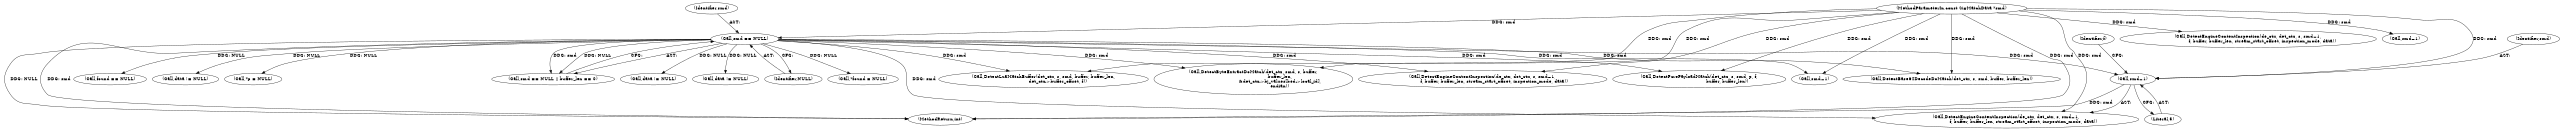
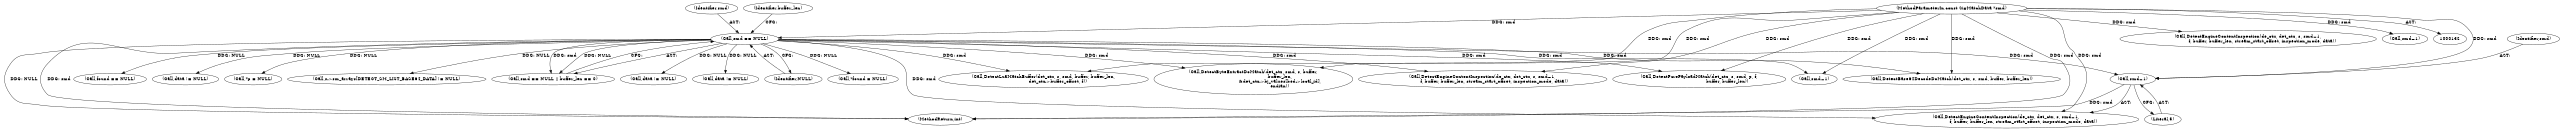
node "(Identifier,buffer_len)": added
node "(Identifier,f)": removed
node "1000132": added
node "(Call,s->sm_arrays[DETECT_SM_LIST_BASE64_DATA] != NULL)": added
